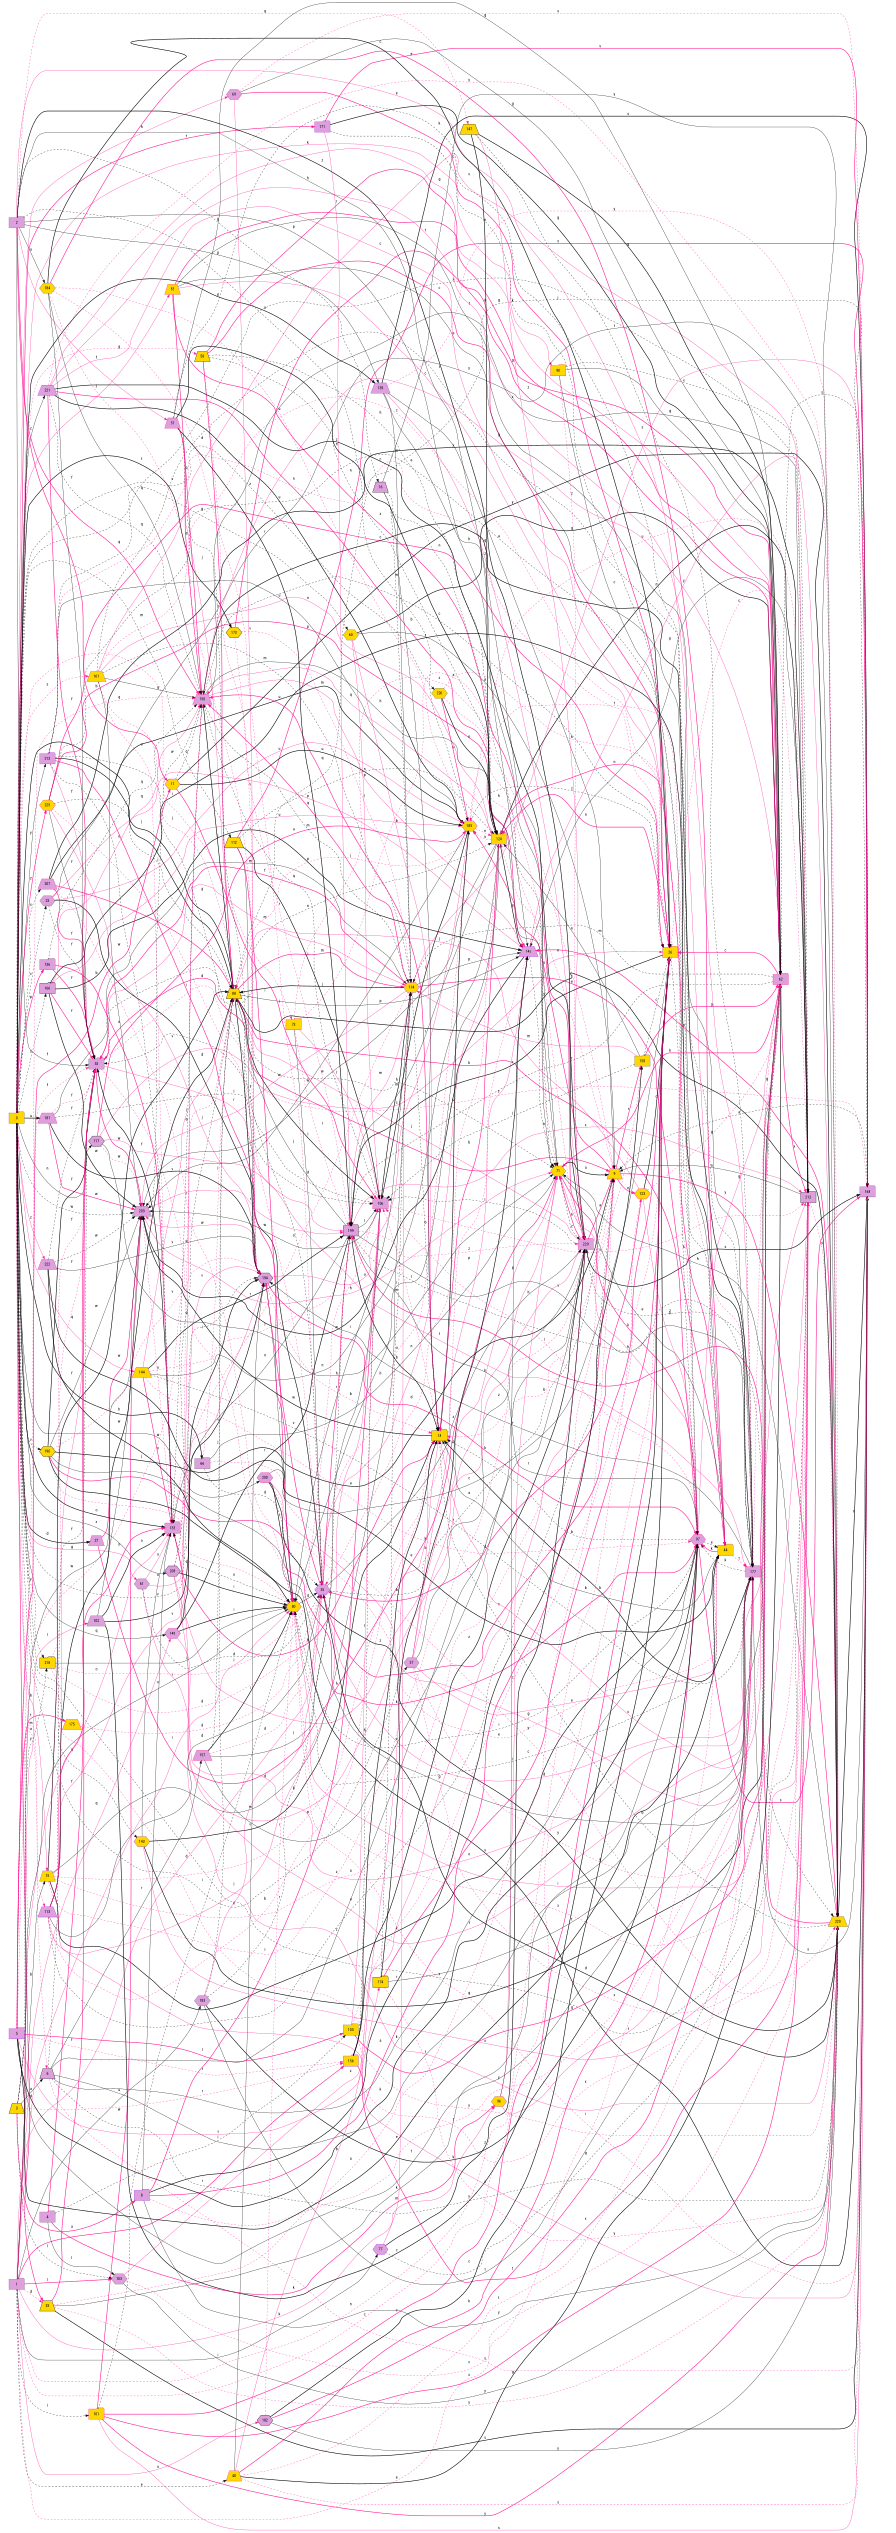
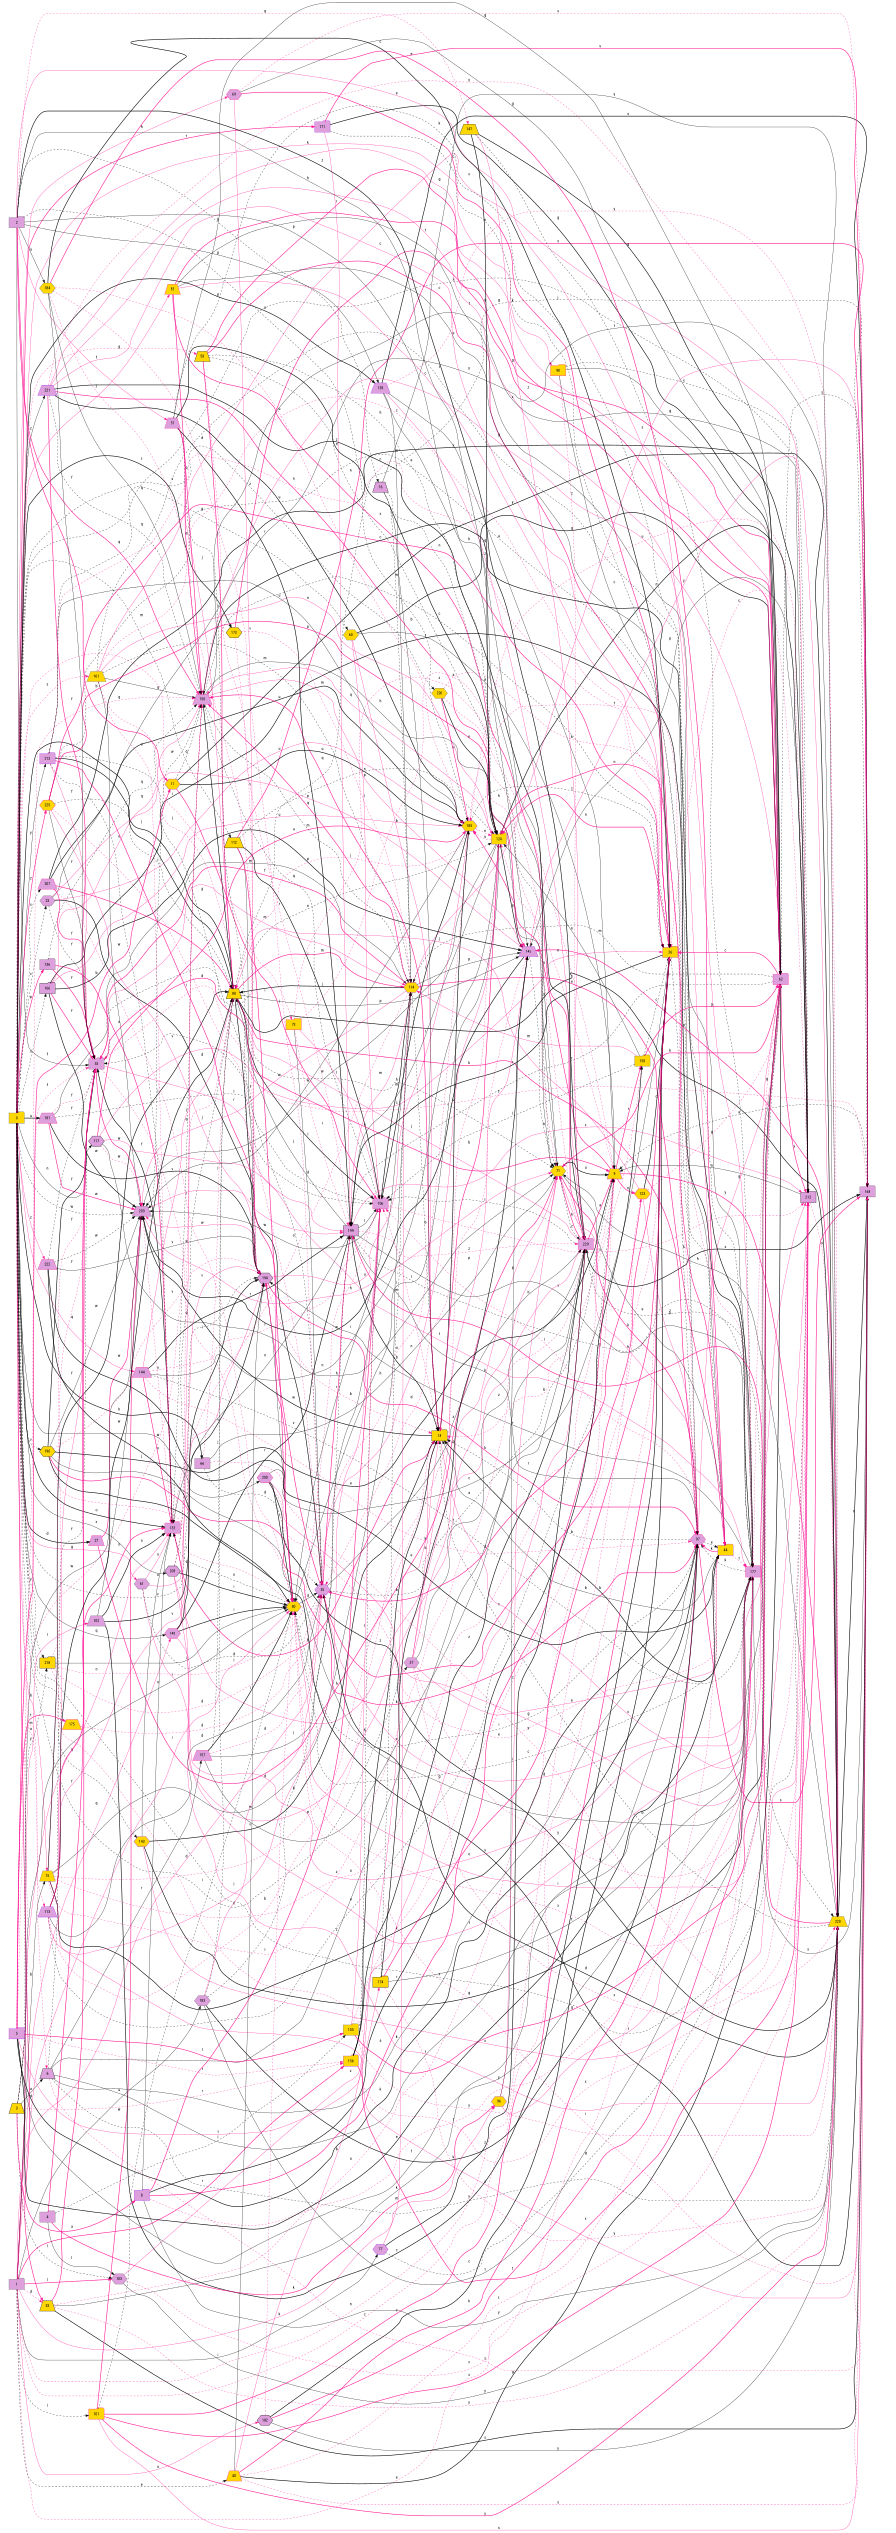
node "144": fillcolor gold -> plum
